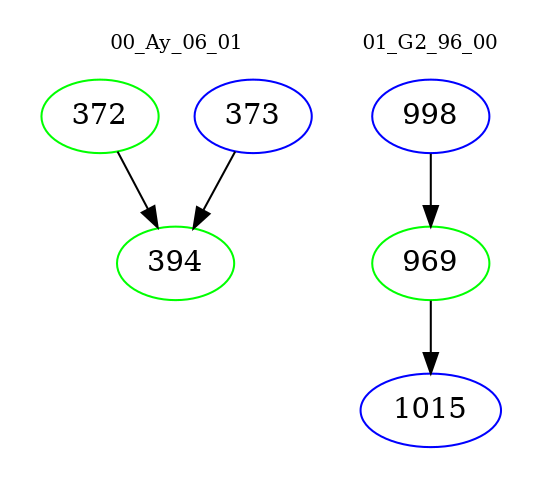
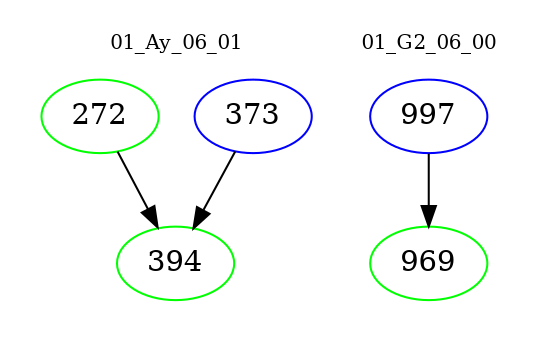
cluster "00_Ay_06_01": label "00_Ay_06_01" -> "01_Ay_06_01"
cluster "01_G2_96_00": label "01_G2_96_00" -> "01_G2_06_00"
node "372": label "372" -> "272"
node "998": label "998" -> "997"
node "1015": removed
